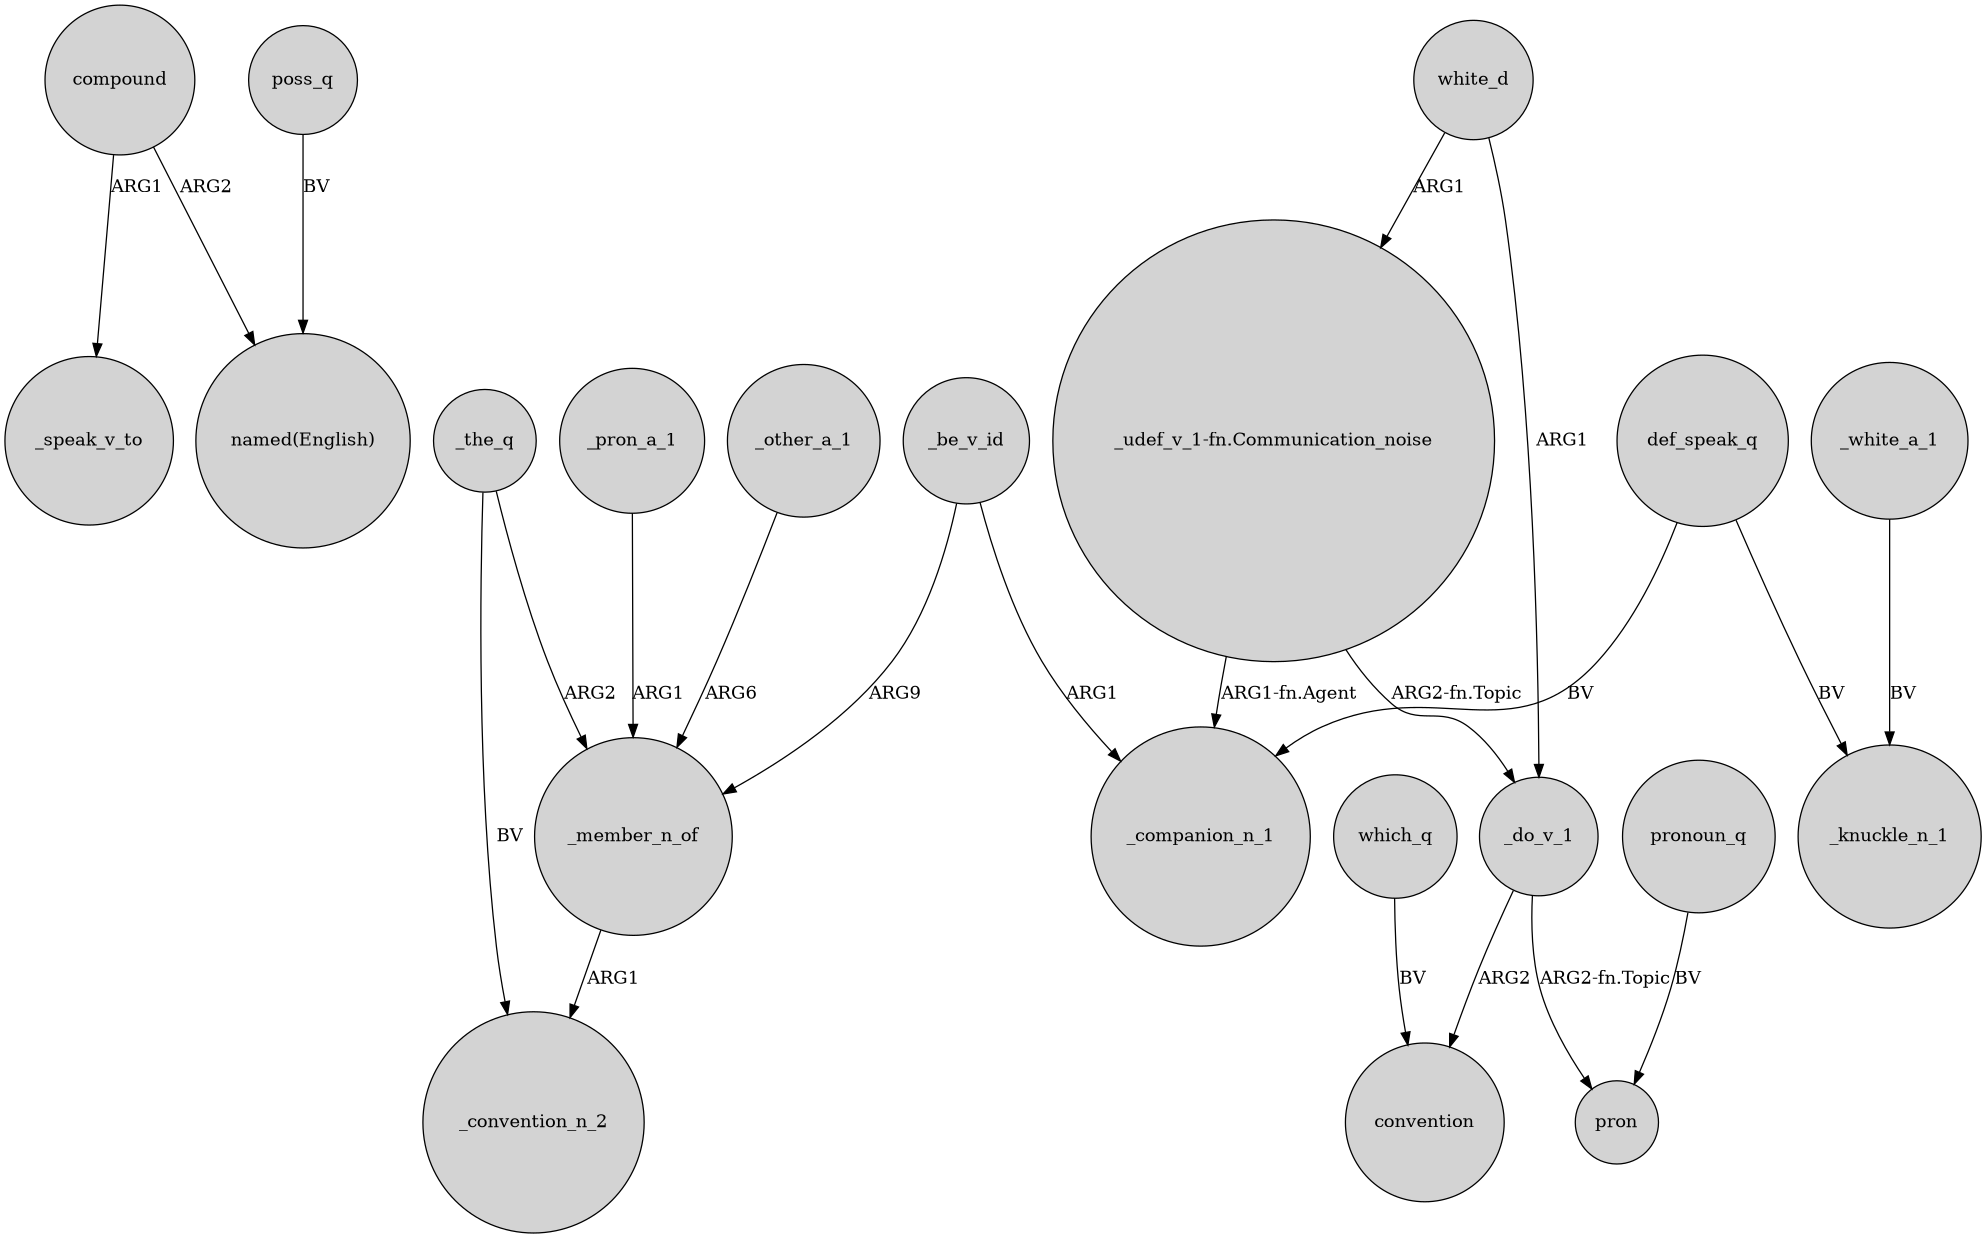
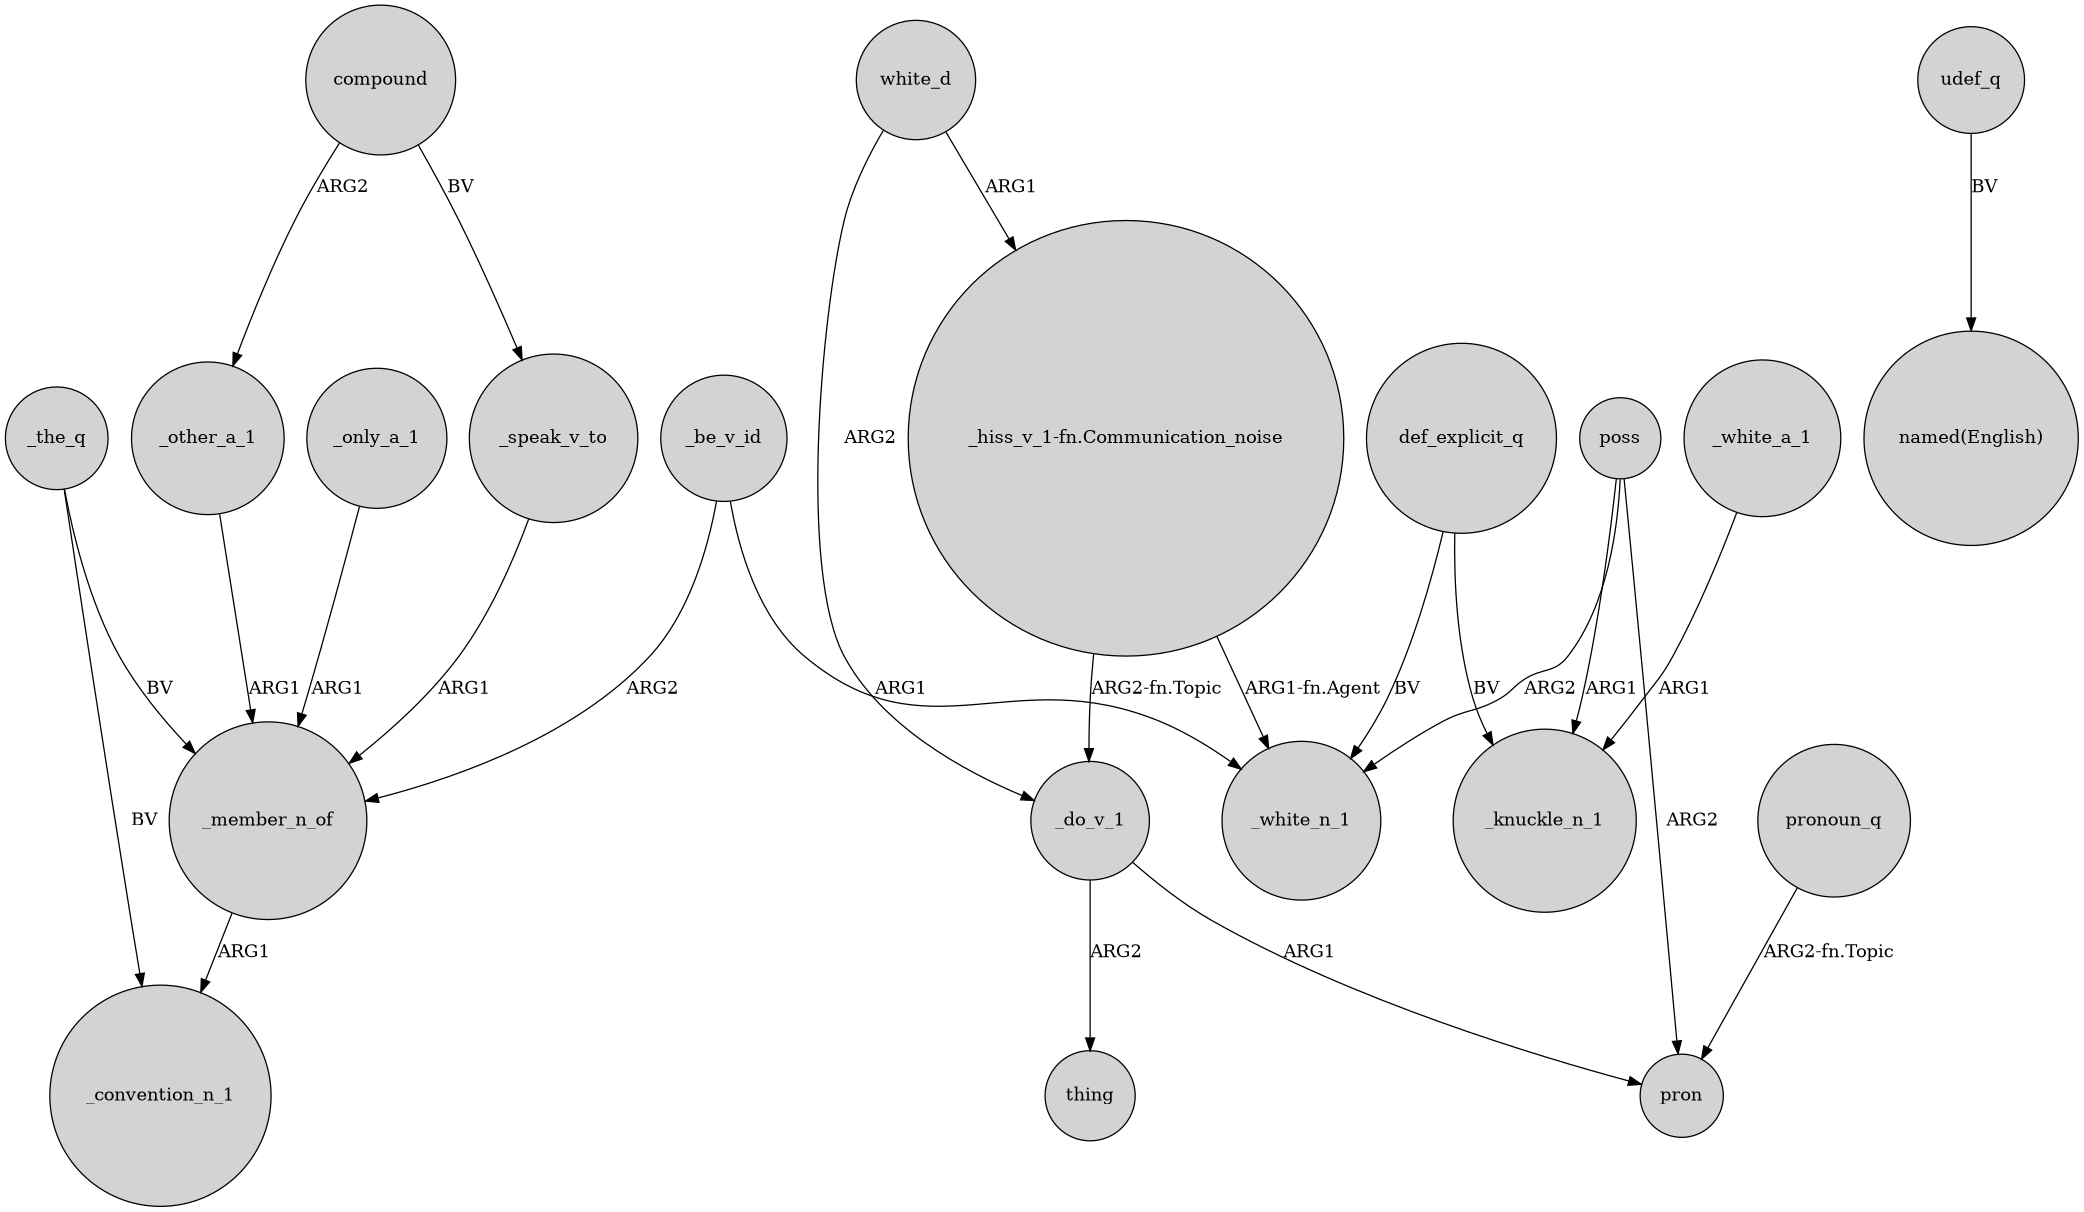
node "poss_q": label "poss_q" -> "udef_q"
edge "compound" -> "_speak_v_to": label "ARG1" -> "BV"
edge "compound" -> "named(English)": now "compound" -> "_other_a_1"
node "poss": added
node "_pron_a_1": label "_pron_a_1" -> "_only_a_1"
node "_udef_v_1-fn.Communication_noise": label "_udef_v_1-fn.Communication_noise" -> "_hiss_v_1-fn.Communication_noise"
edge "white_d" -> "_do_v_1": label "ARG1" -> "ARG2"
node "def_speak_q": label "def_speak_q" -> "def_explicit_q"
edge "_speak_v_to" -> "_member_n_of": added, label "ARG1"
edge "_the_q" -> "_member_n_of": label "ARG2" -> "BV"
edge "_other_a_1" -> "_member_n_of": label "ARG6" -> "ARG1"
edge "_be_v_id" -> "_member_n_of": label "ARG9" -> "ARG2"
edge "_white_a_1" -> "_knuckle_n_1": label "BV" -> "ARG1"
node "_companion_n_1": label "_companion_n_1" -> "_white_n_1"
node "which_q": removed
edge "_do_v_1" -> "pron": label "ARG2-fn.Topic" -> "ARG1"
edge "pronoun_q" -> "pron": label "BV" -> "ARG2-fn.Topic"
node "_convention_n_2": label "_convention_n_2" -> "_convention_n_1"
node "convention": label "convention" -> "thing"
